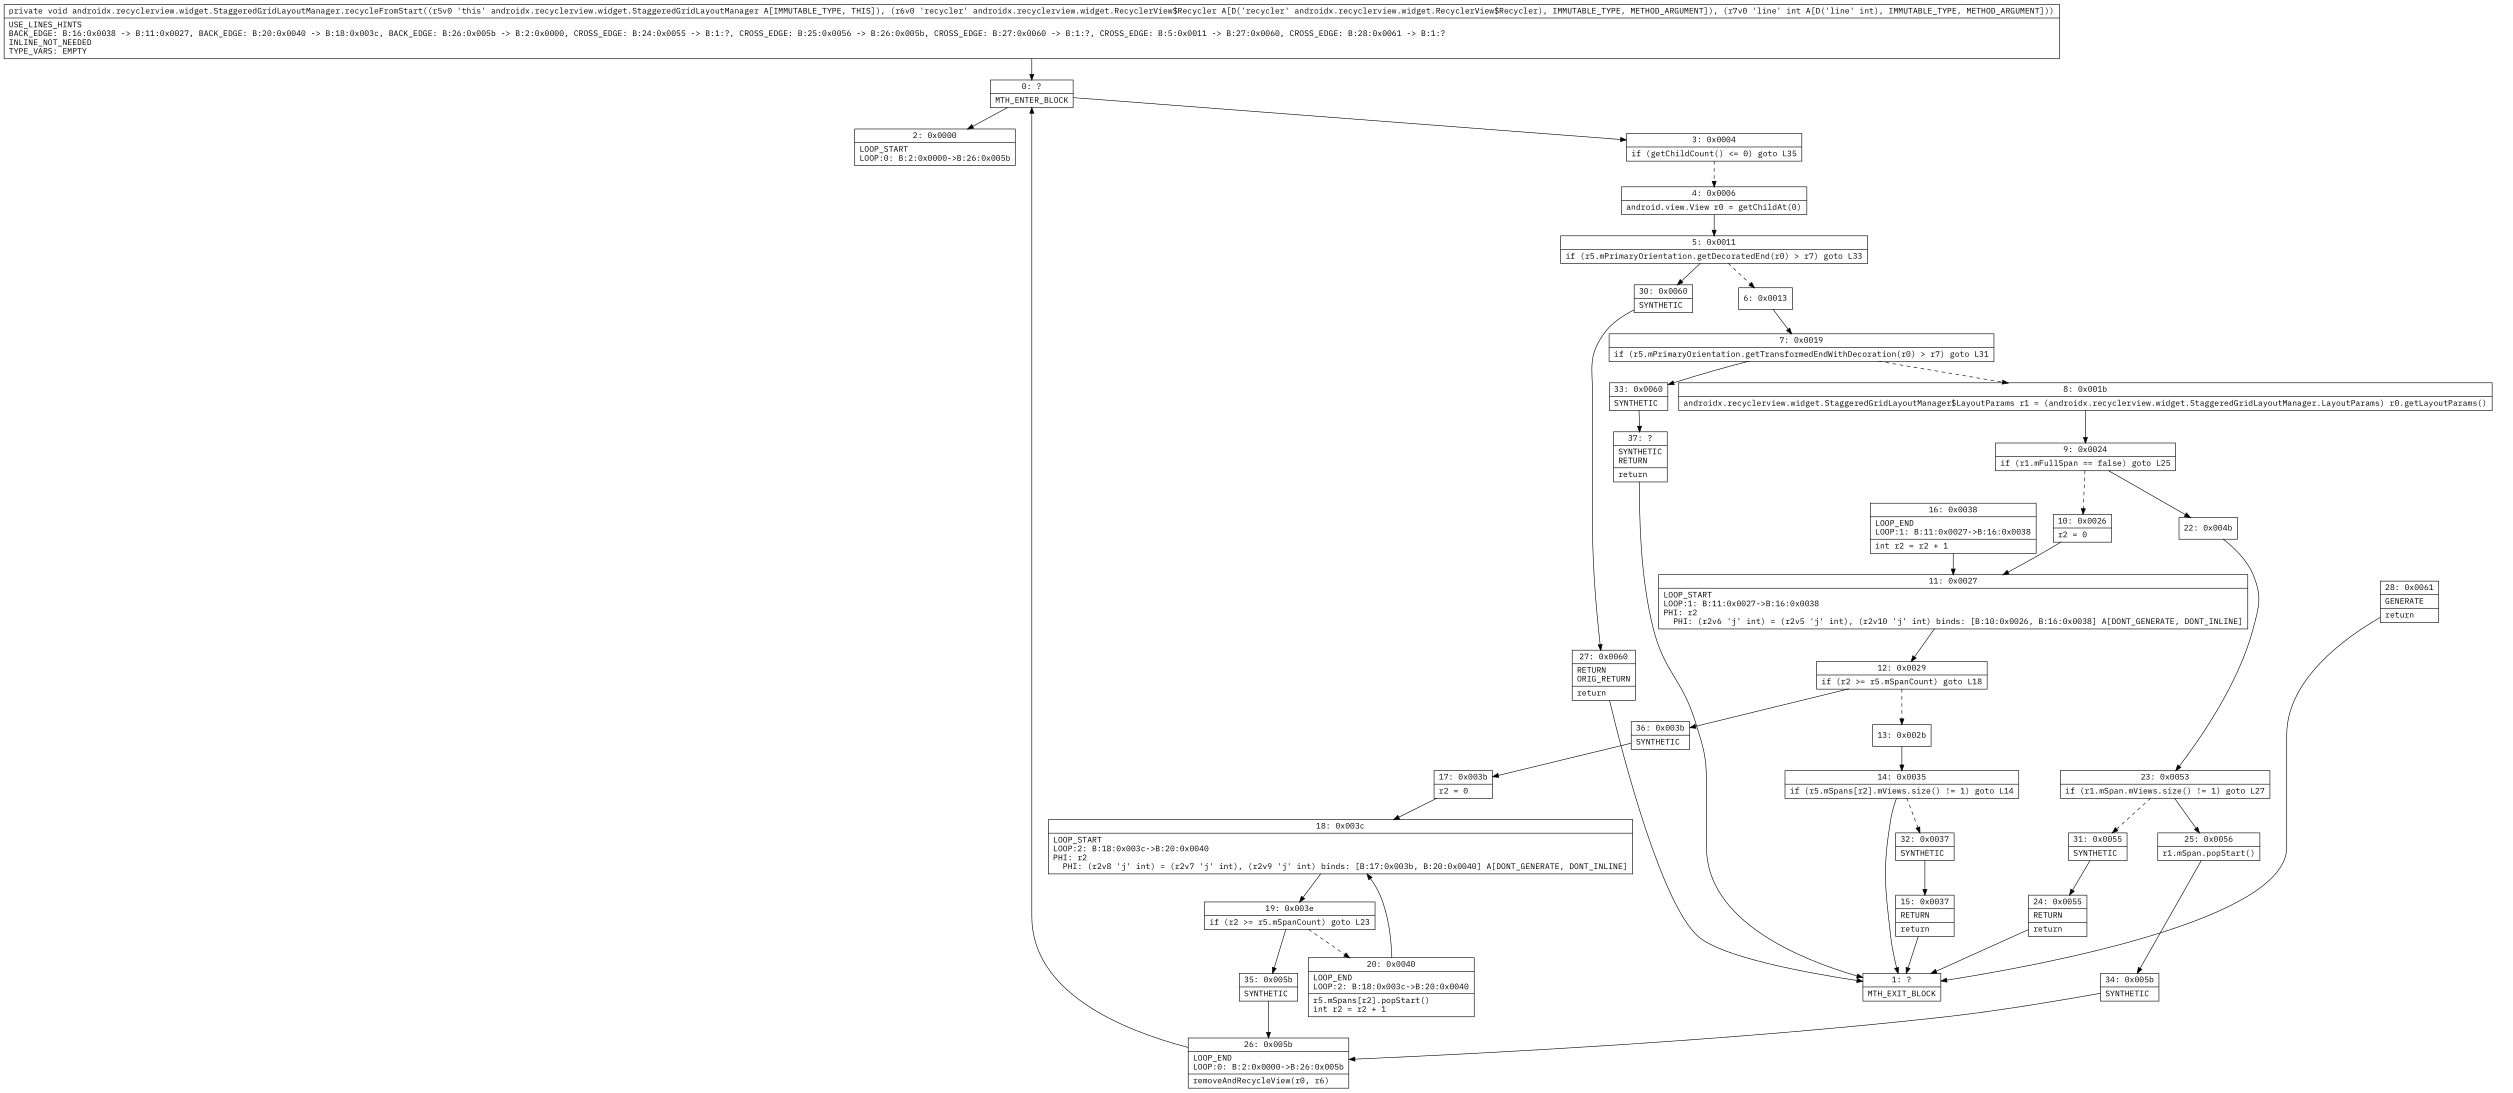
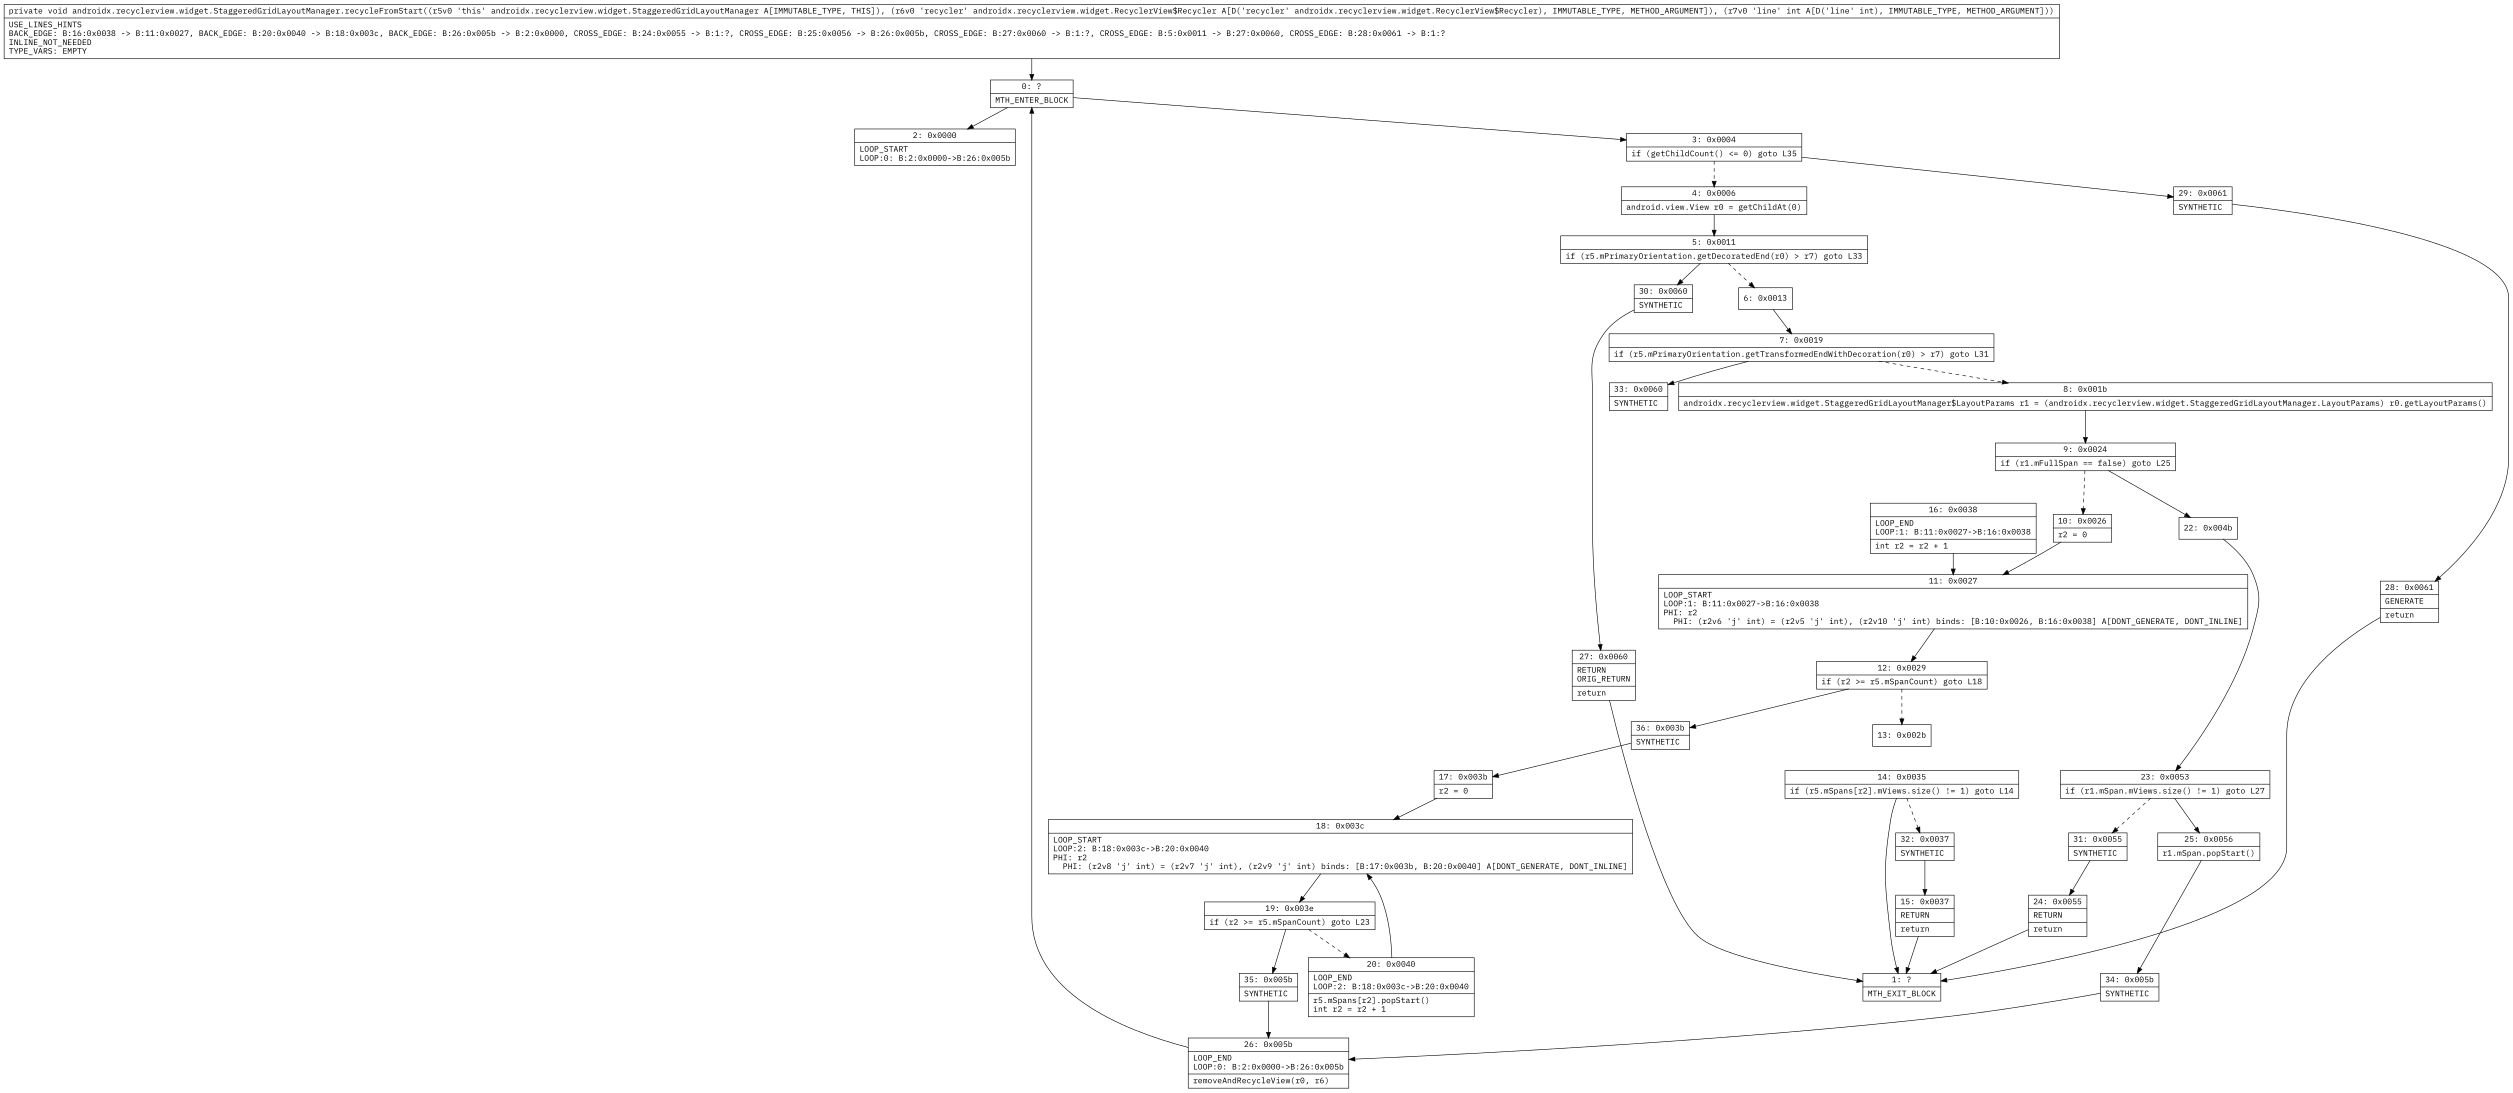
node "29: 0x0061": added
node "37: ?": removed
edge "13: 0x002b" -> "14: 0x0035": removed
